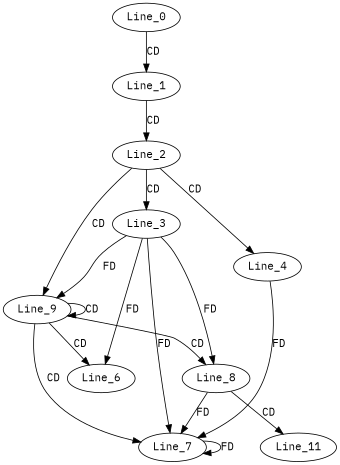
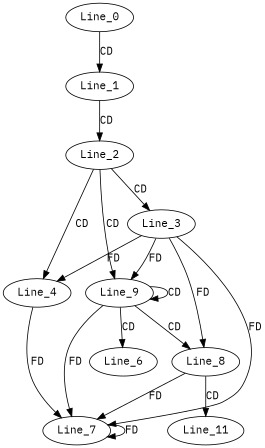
edge "Line_3" -> "Line_6": now "Line_3" -> "Line_4"
edge "Line_9" -> "Line_7": label "CD" -> "FD"
